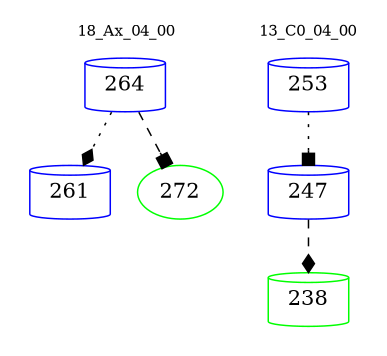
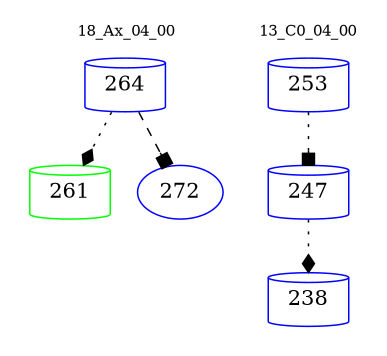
node "261": color blue -> green
node "272": color green -> blue
edge "247" -> "238": style dashed -> dotted
node "238": color green -> blue
